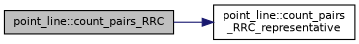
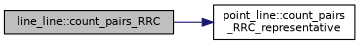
node "point_line::count_pairs_RRC": label "point_line::count_pairs_RRC" -> "line_line::count_pairs_RRC"
